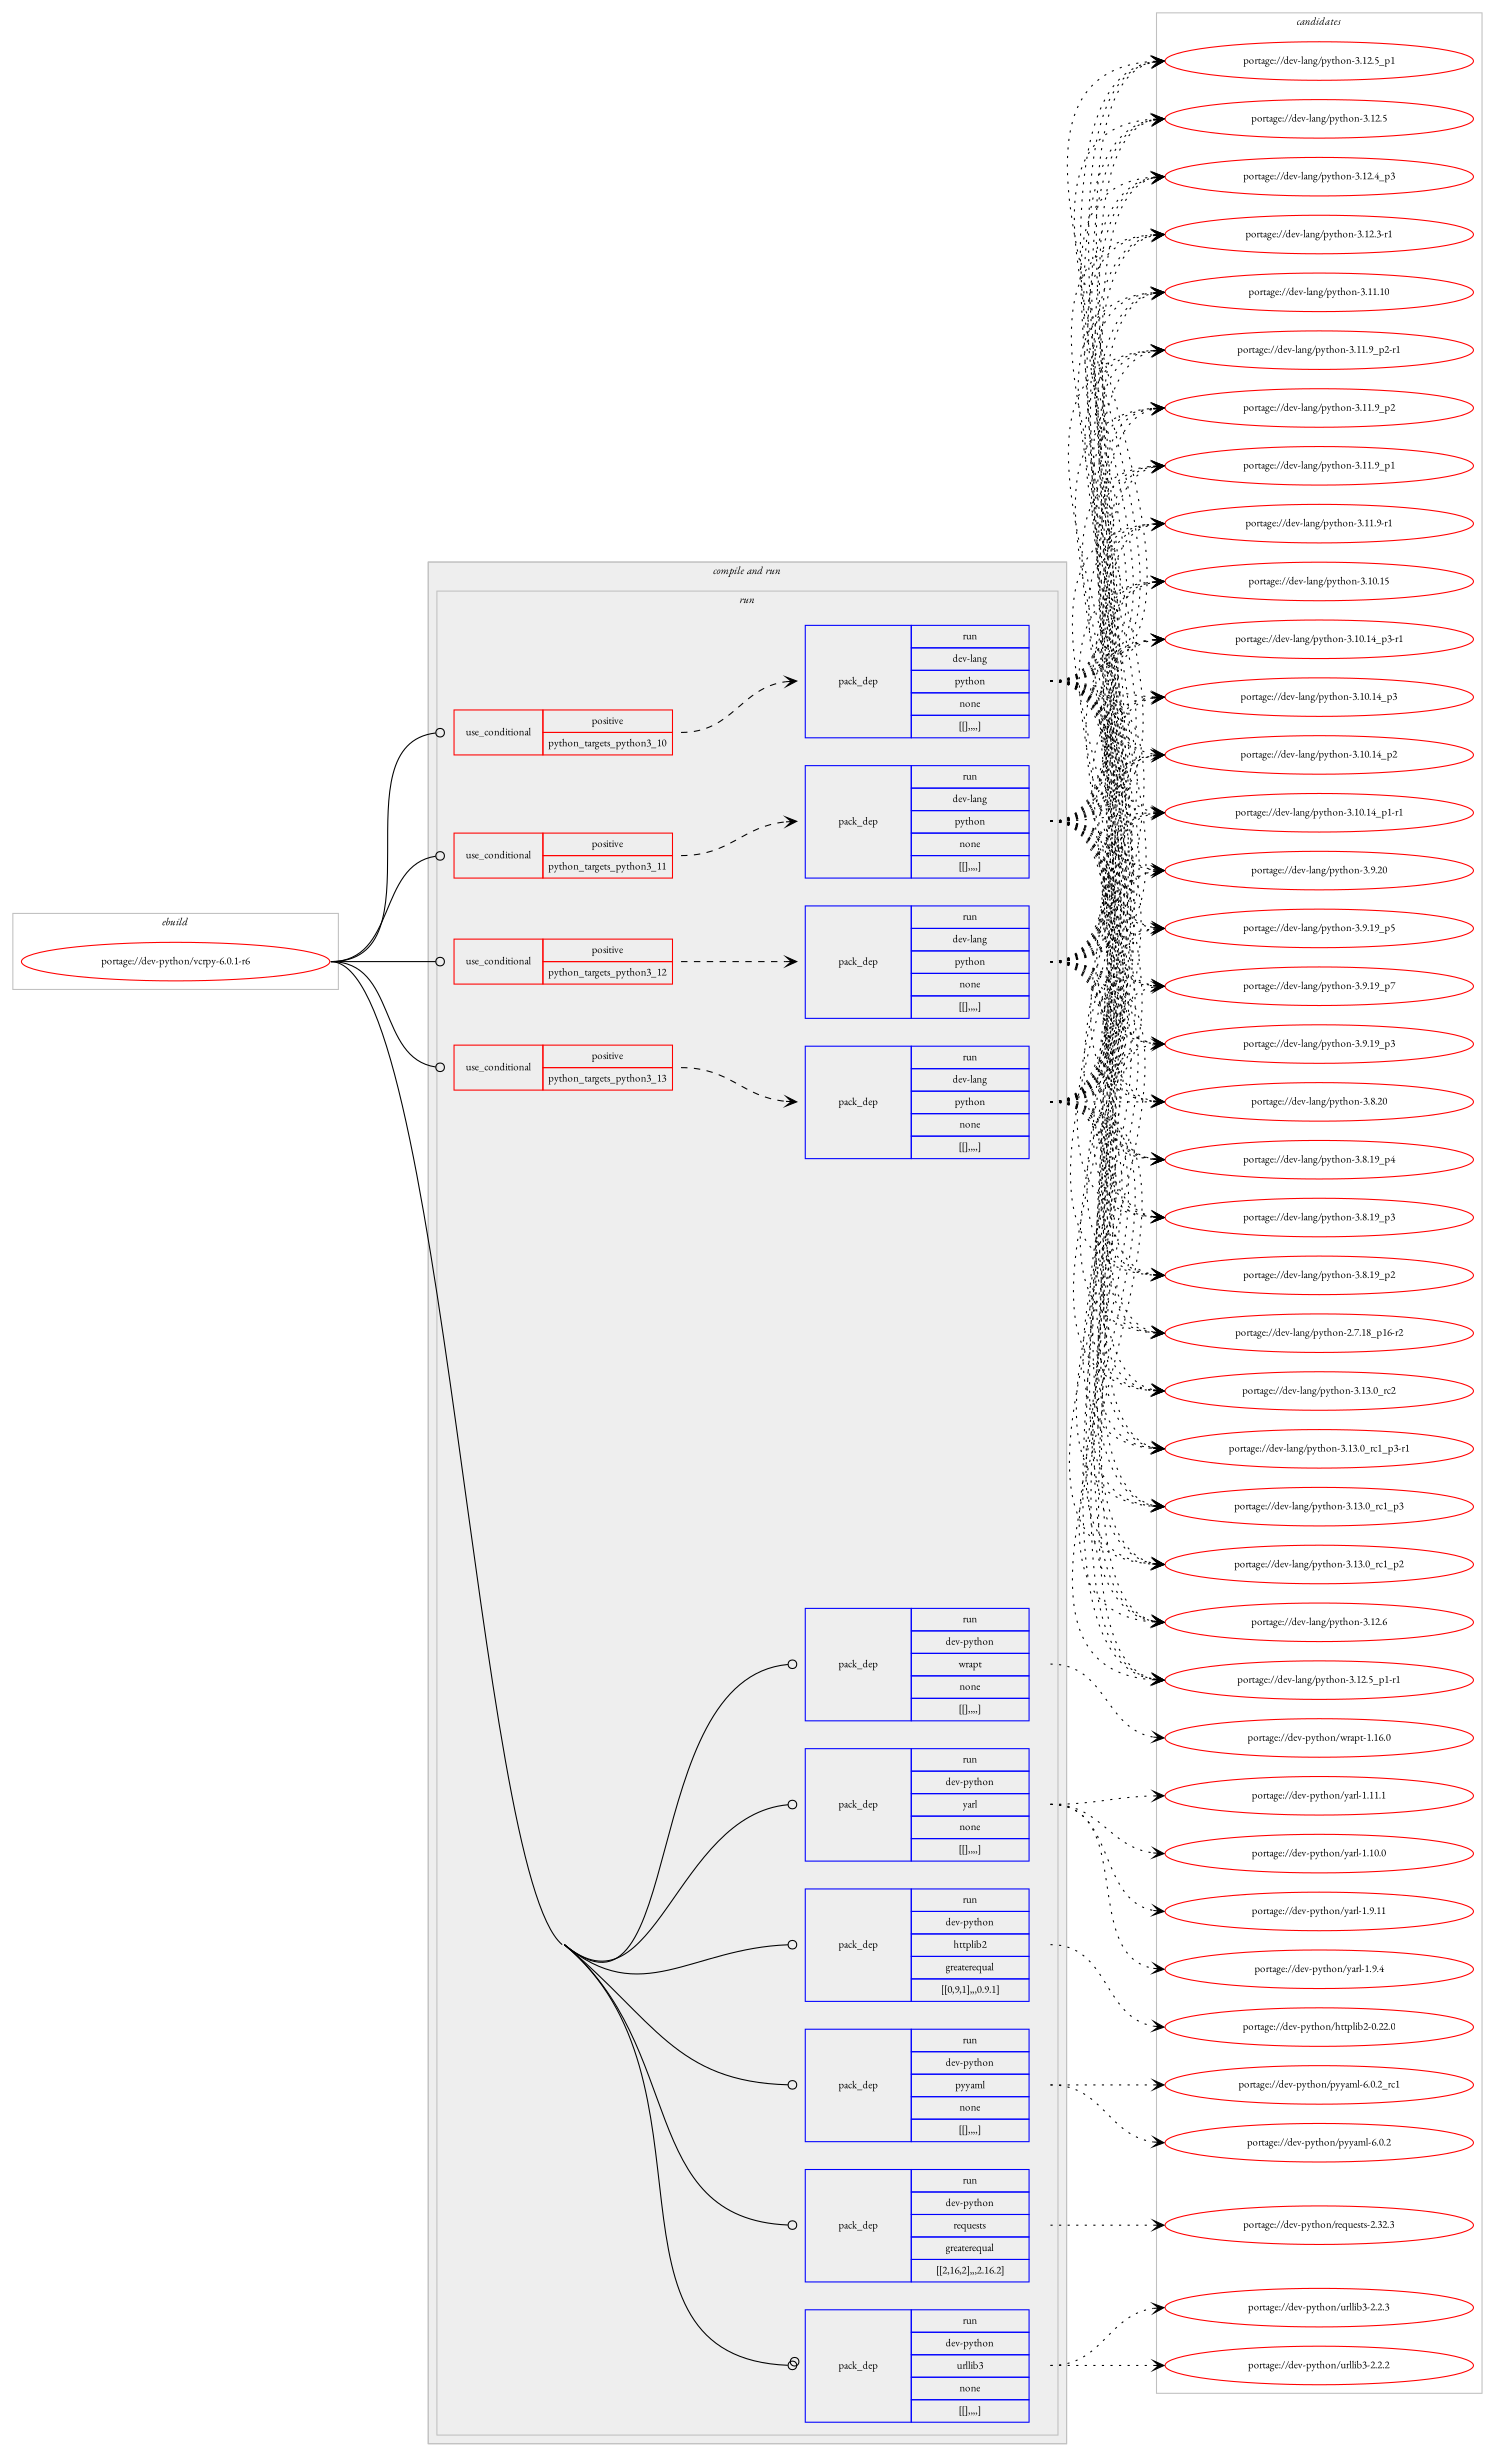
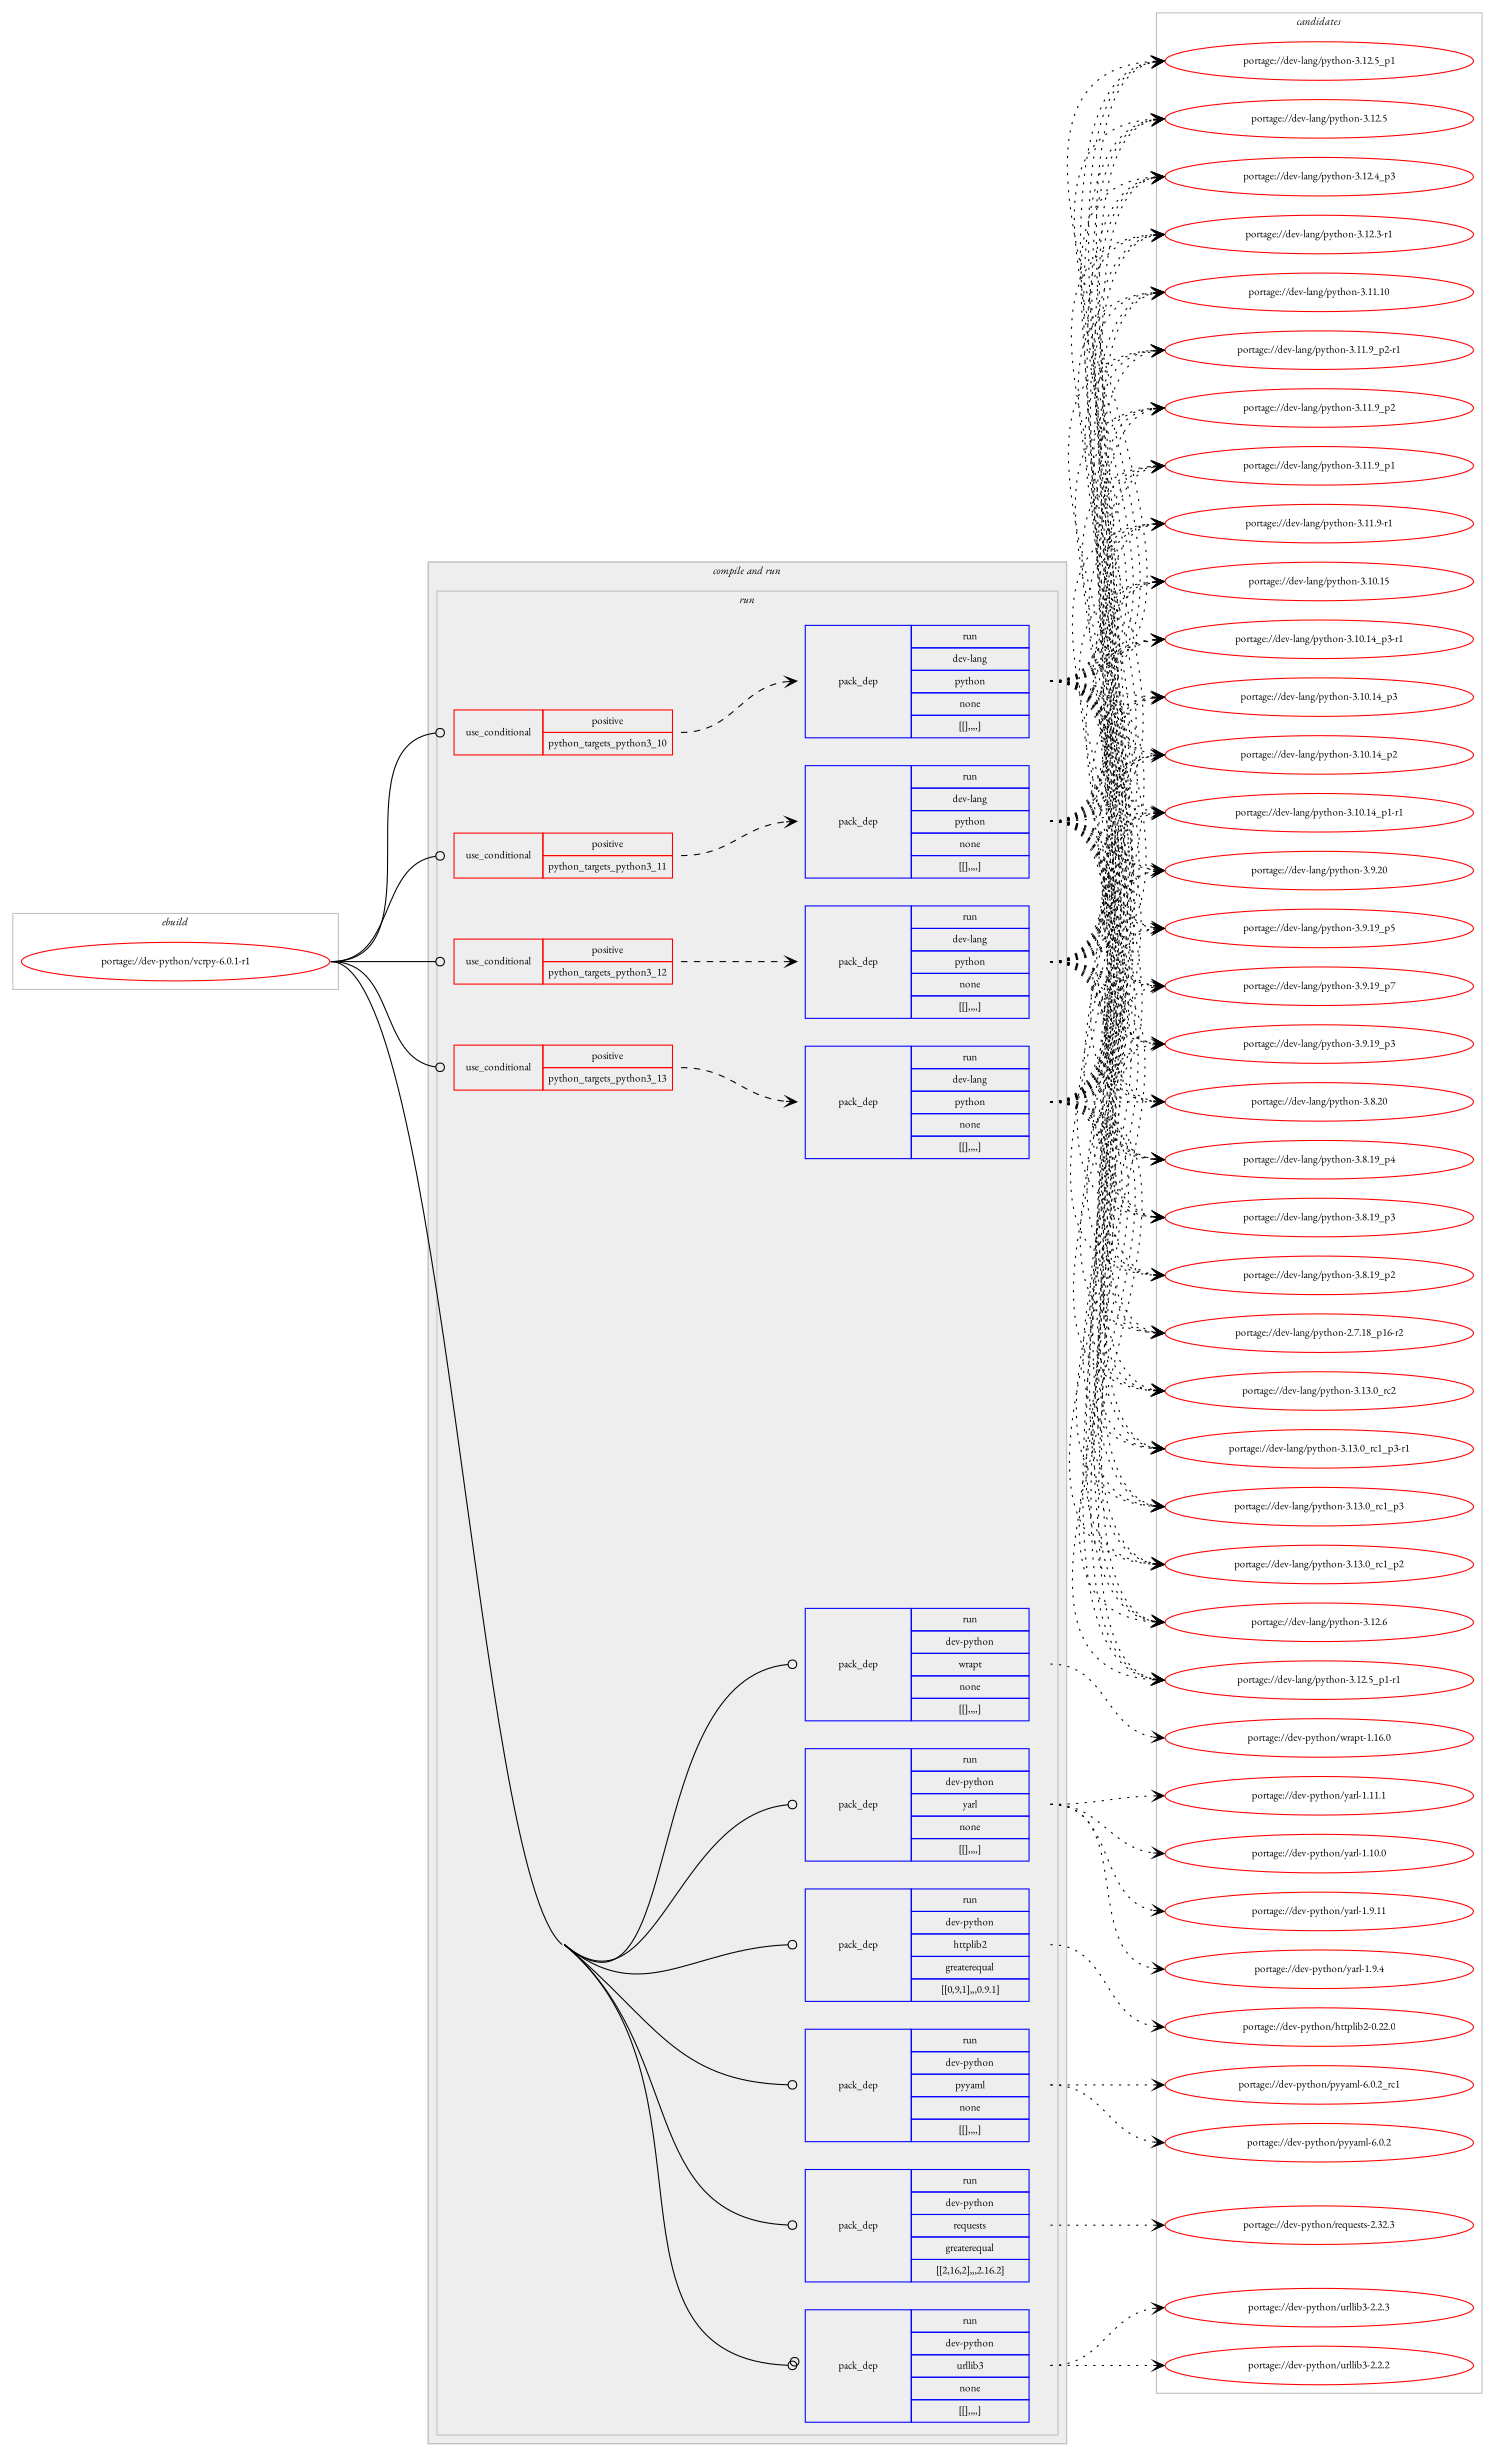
node "portage://dev-python/vcrpy-6.0.1-r6": label "portage://dev-python/vcrpy-6.0.1-r6" -> "portage://dev-python/vcrpy-6.0.1-r1"
